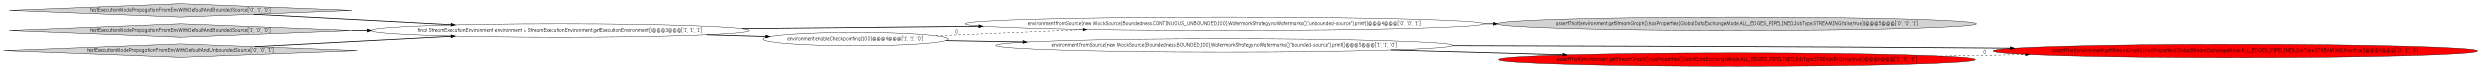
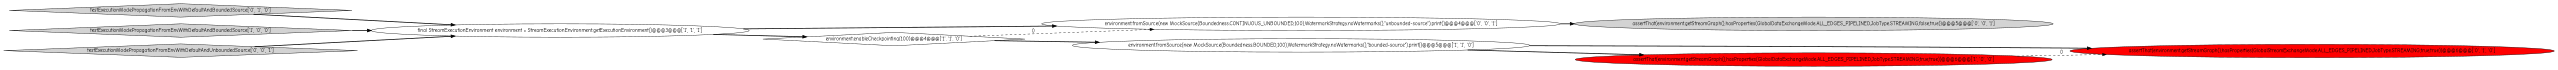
node "environment.enableCheckpointing(100)@@@4@@@['1', '1', '0']": shape ellipse -> diamond
